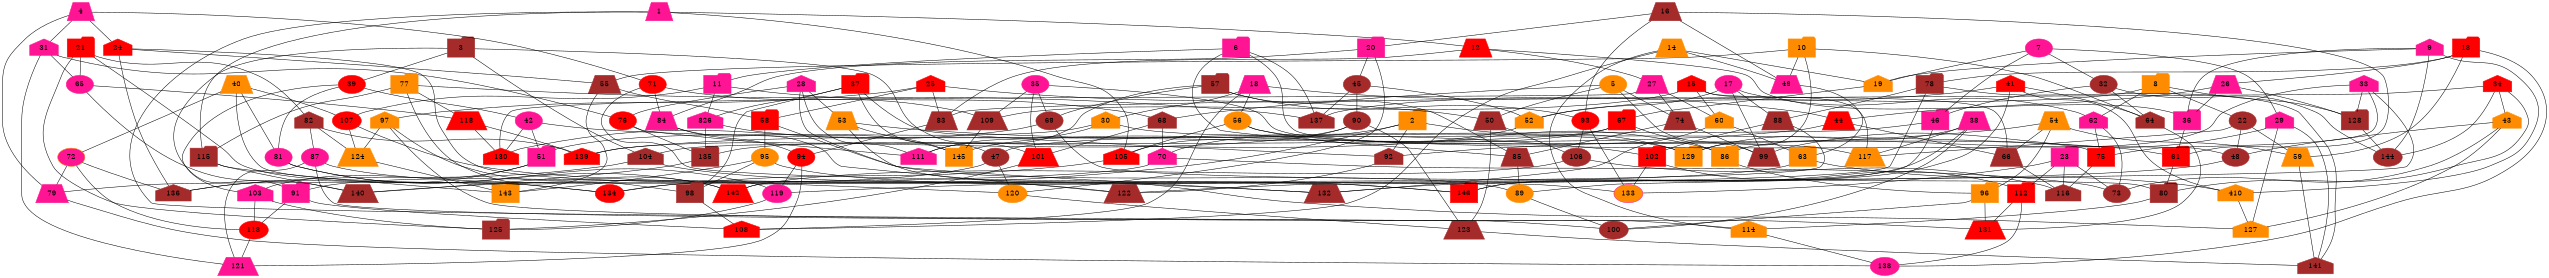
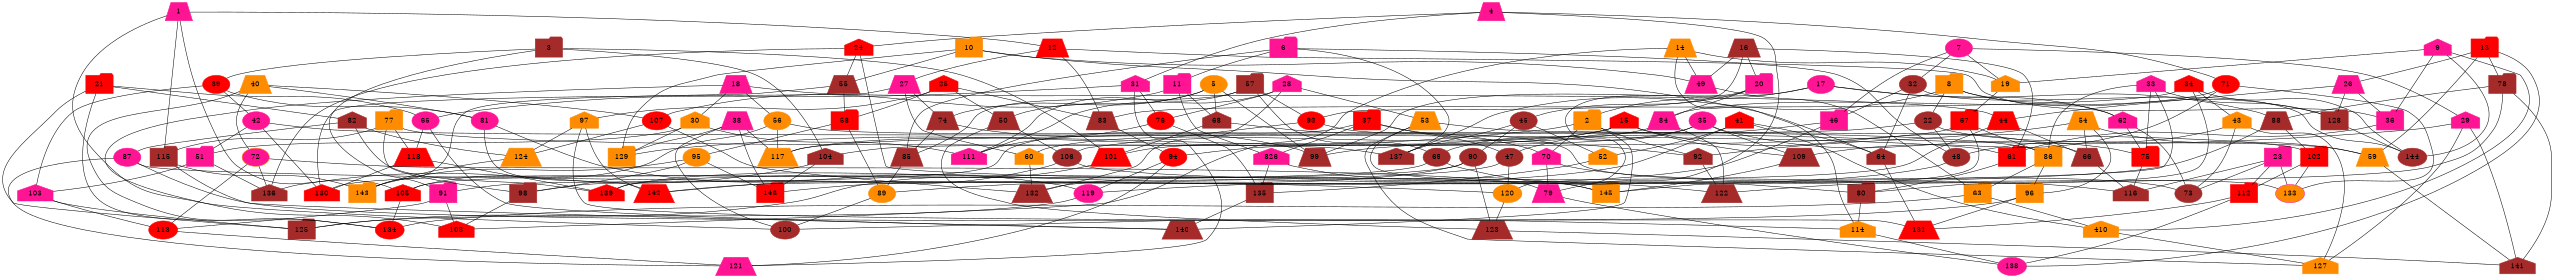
edge "17" -- "52": now "17" -- "2"
edge "60" -- "63": now "86" -- "63"
